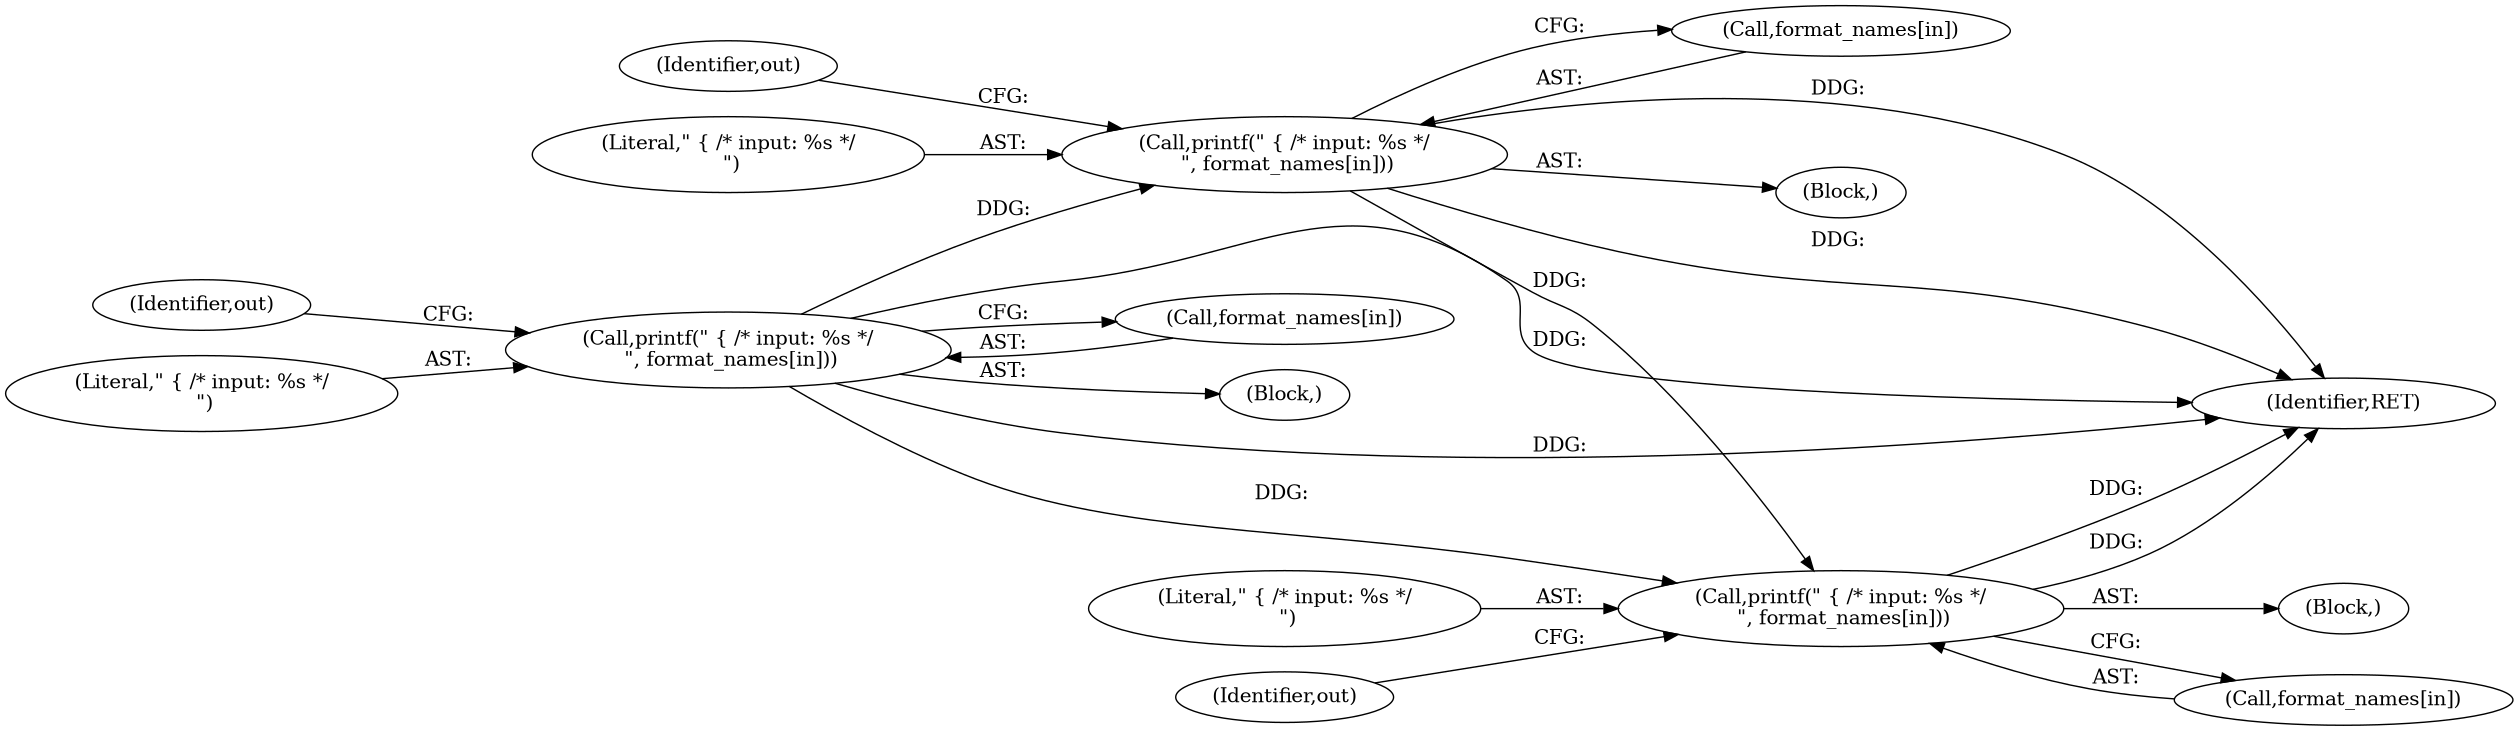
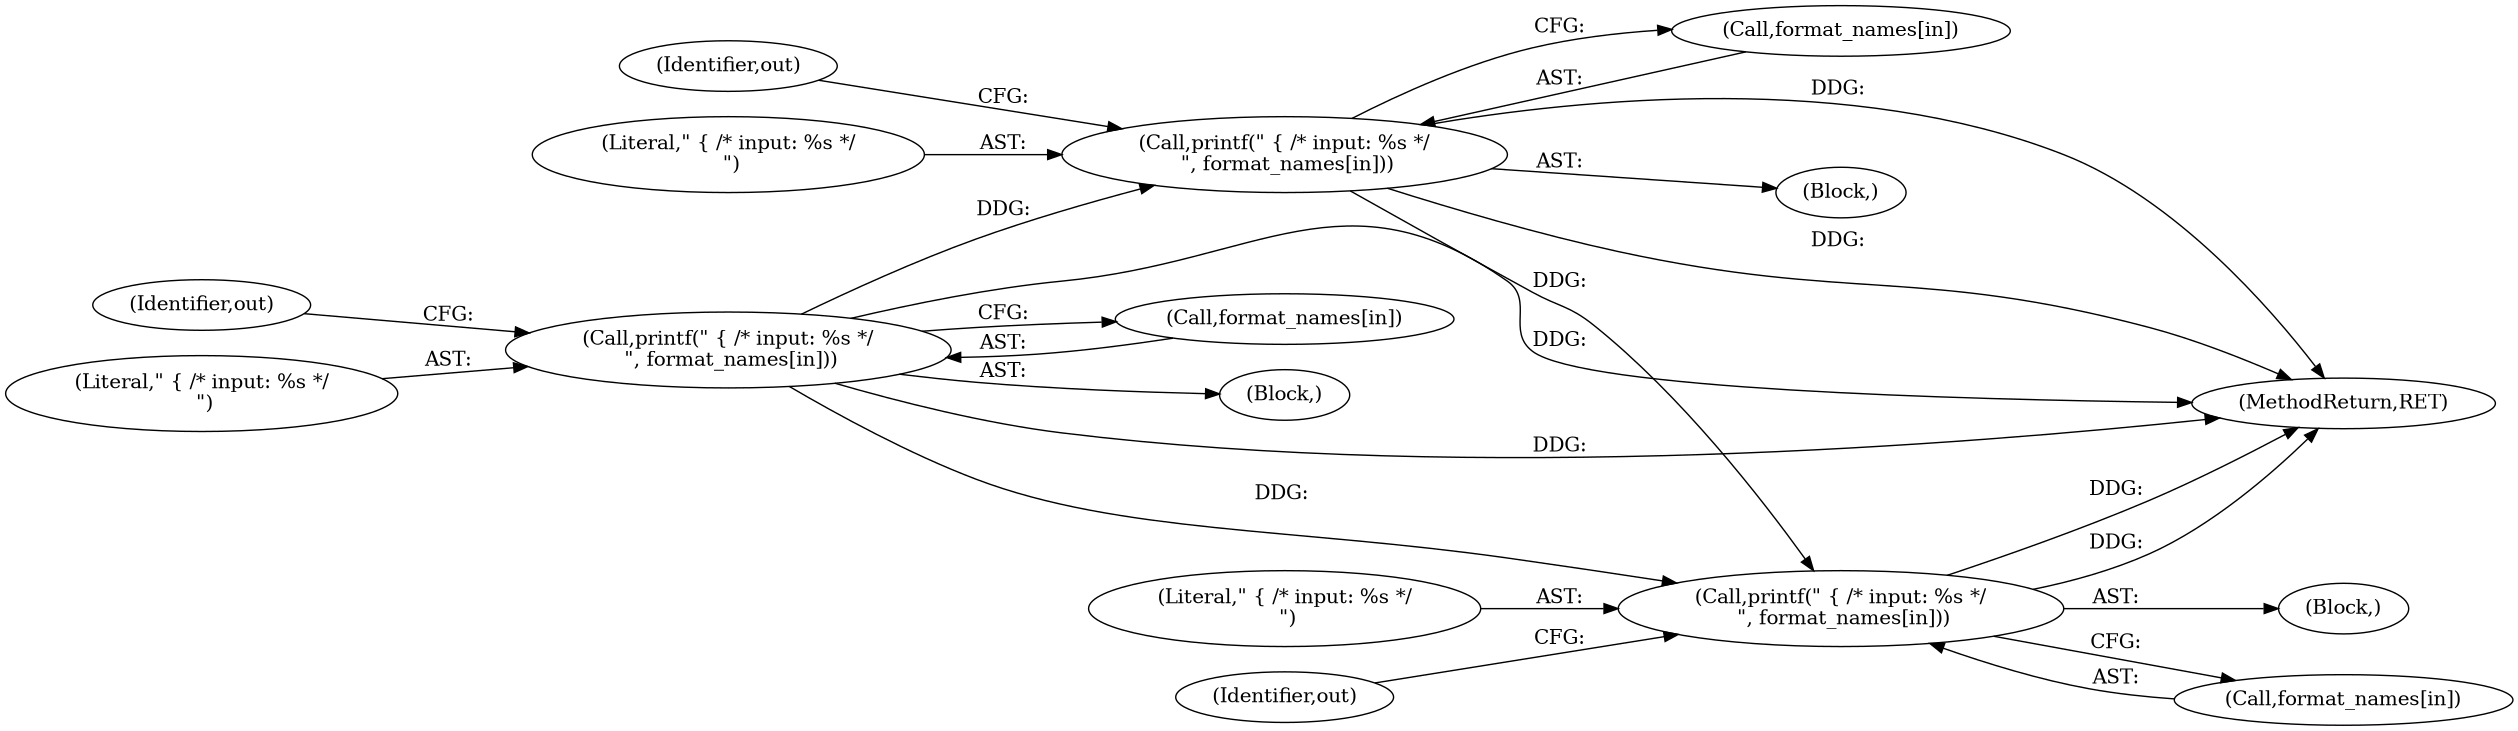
node "(Identifier,RET)": label "(Identifier,RET)" -> "(MethodReturn,RET)"
